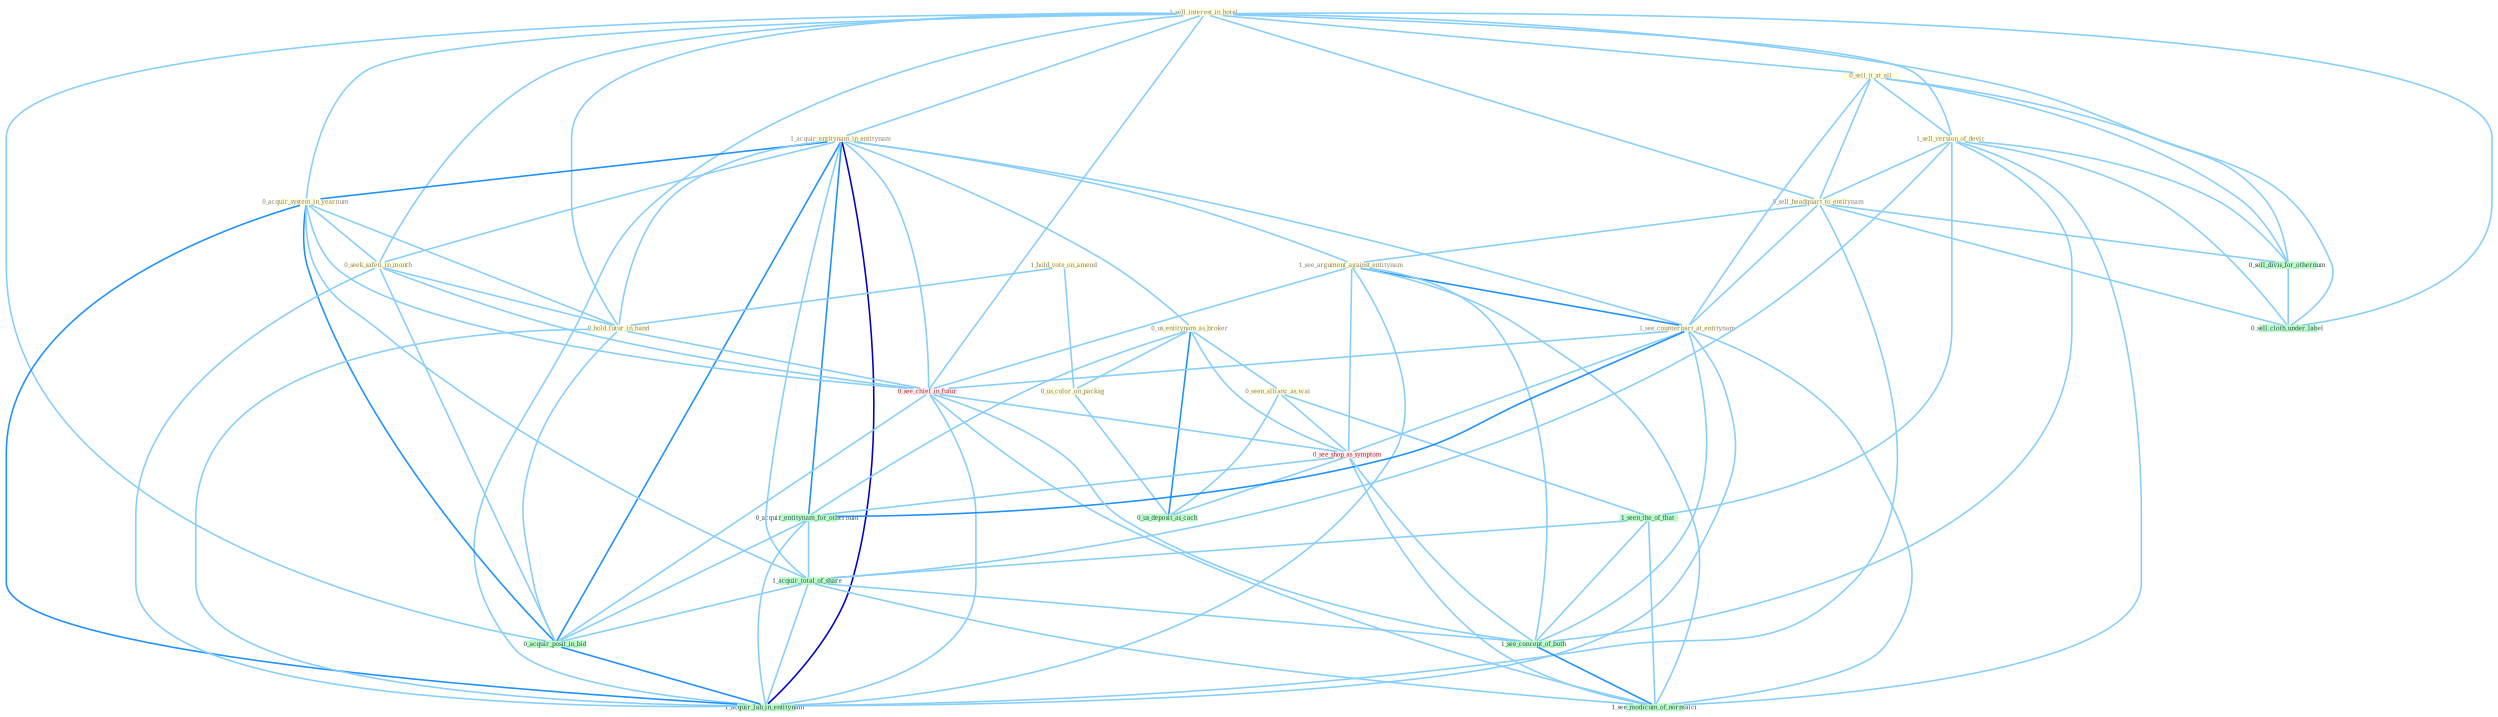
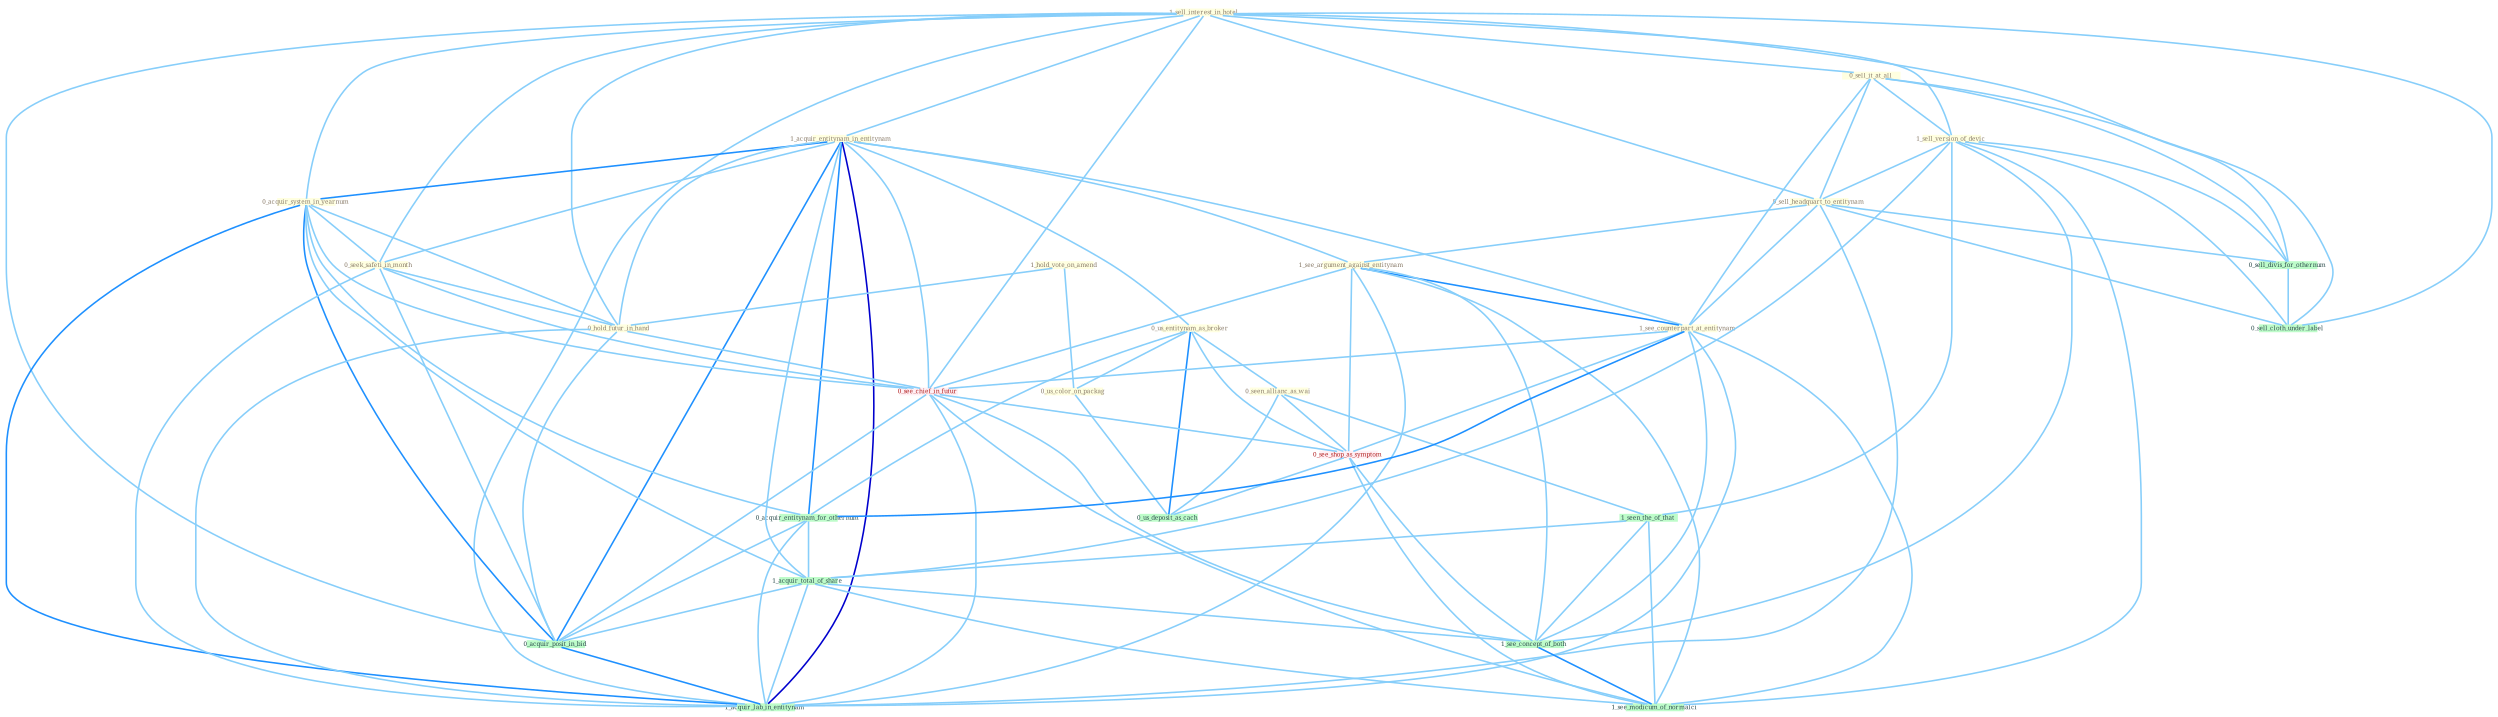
edge "0_see_shop_as_symptom" -- "0_acquir_entitynam_for_othernum": now "0_acquir_system_in_yearnum" -- "0_acquir_entitynam_for_othernum"
